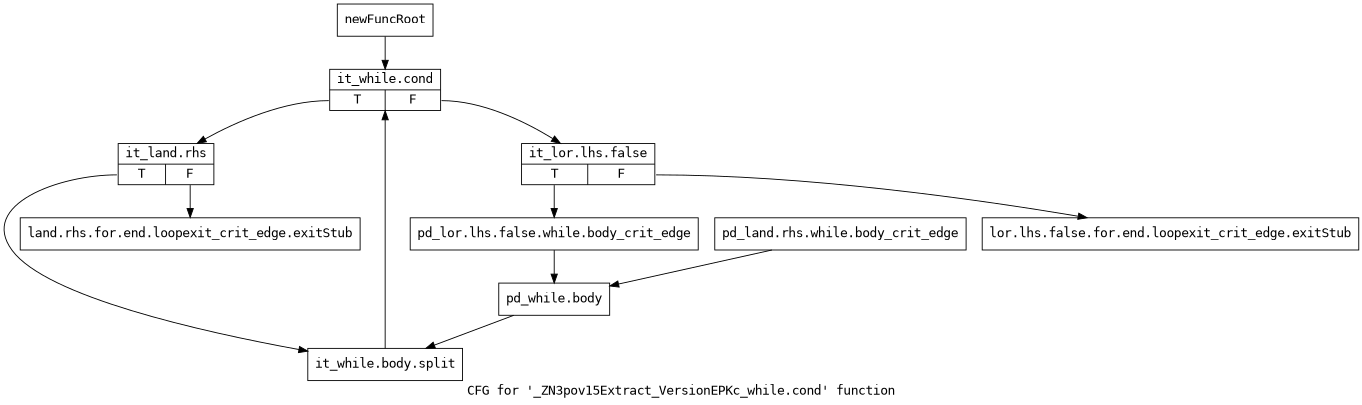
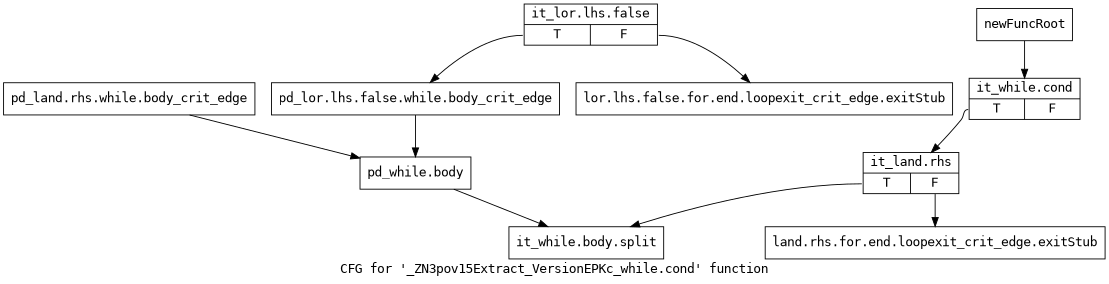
edge "it_while.cond" -> "it_lor.lhs.false": removed
edge "it_while.body.split" -> "it_while.cond": removed
